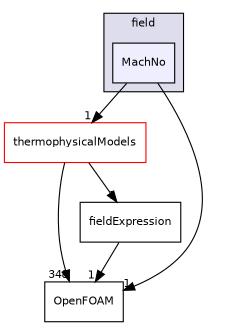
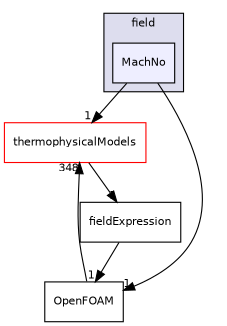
edge "thermophysicalModels" -> "OpenFOAM": reversed
